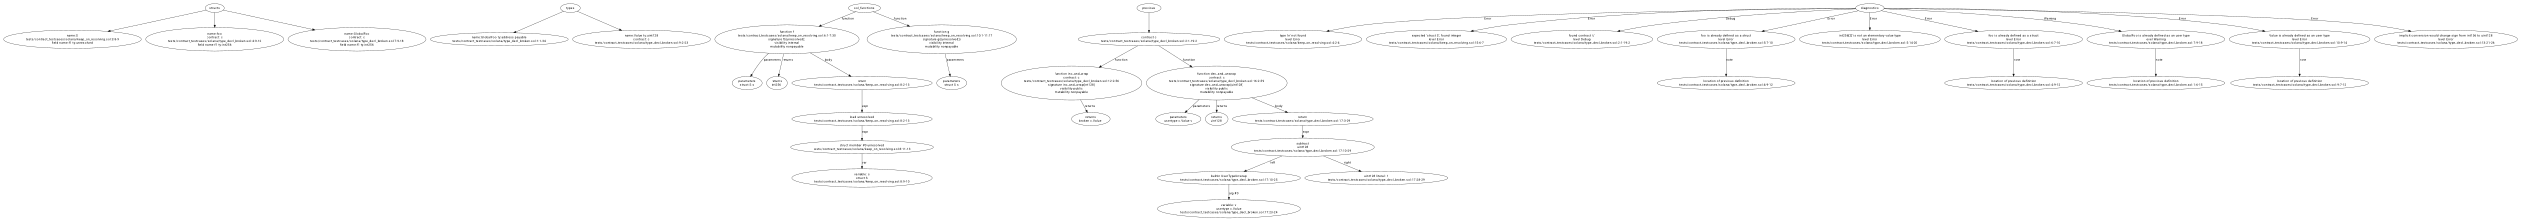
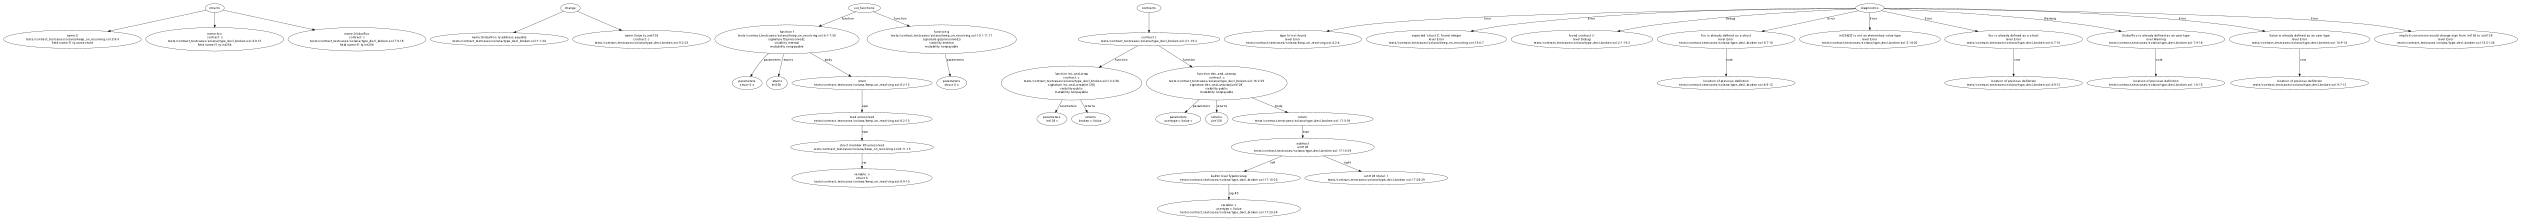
node "types": label "types" -> "change"
node "previous": label "previous" -> "contracts"
node "parameters int128 v": added
